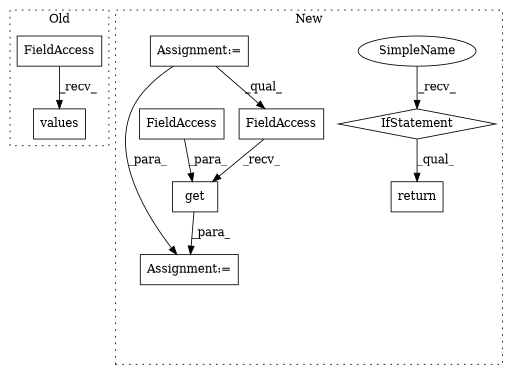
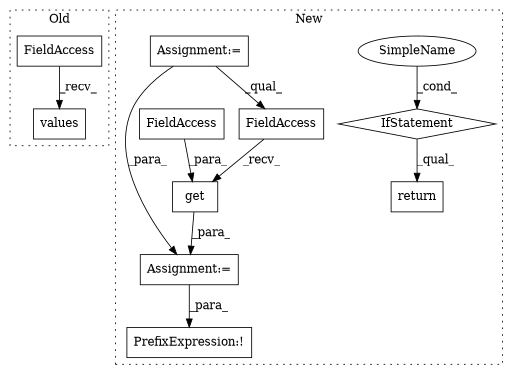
edge "SimpleName" -> "IfStatement": label "_recv_" -> "_cond_"
node "PrefixExpression:!": added
